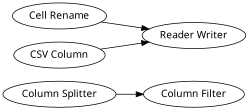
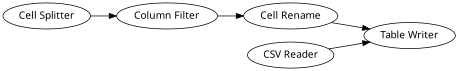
edge "Column Filter" -> "Cell Rename": added
node "Reader Writer": label "Reader Writer" -> "Table Writer"
node "CSV Column": label "CSV Column" -> "CSV Reader"
node "Column Splitter": label "Column Splitter" -> "Cell Splitter"
